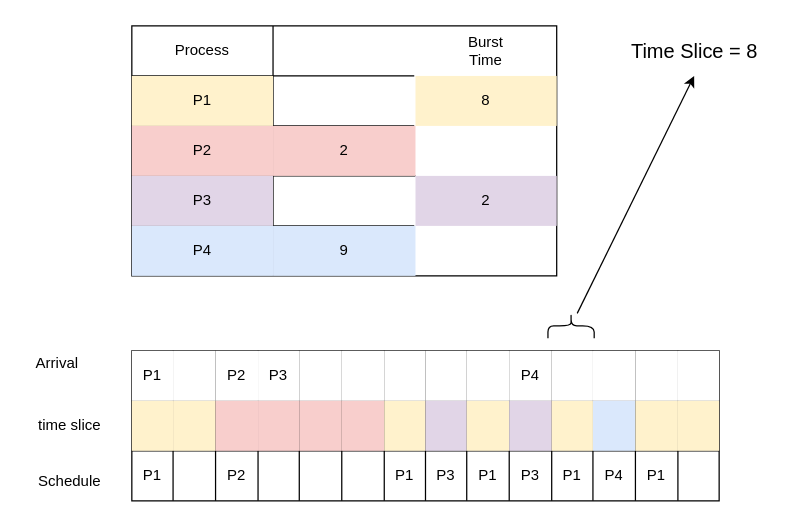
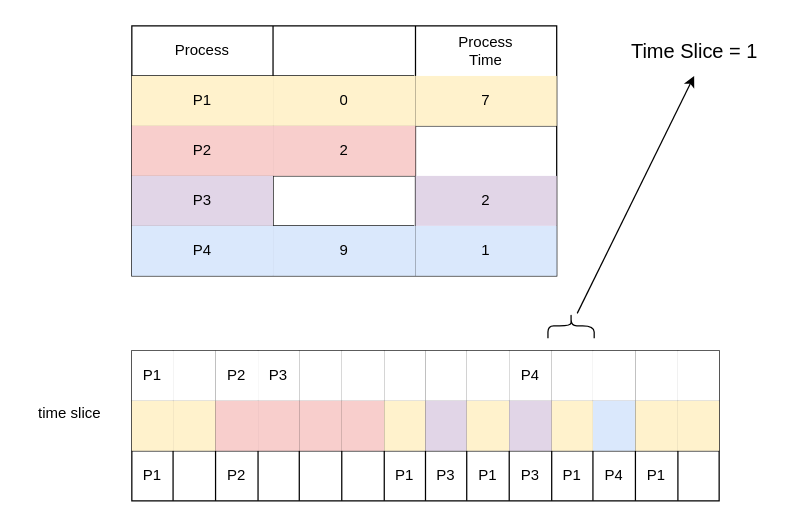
node "Burst Time": label "Burst Time" -> "Process Time"
node "Time Slice = 8": label "Time Slice = 8" -> "Time Slice = 1"
node "0": added
node "8": label "8" -> "7"
node "1": added
node "Arrival": removed
node "time slice": moved (69, 426) -> (69, 413)
node "Schedule": removed
